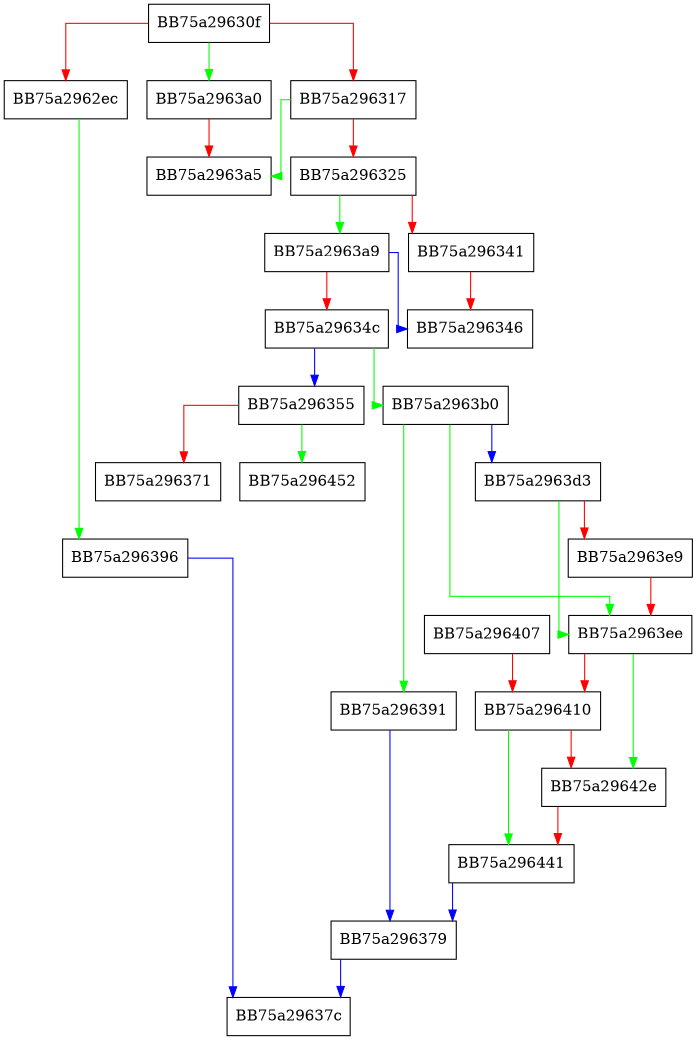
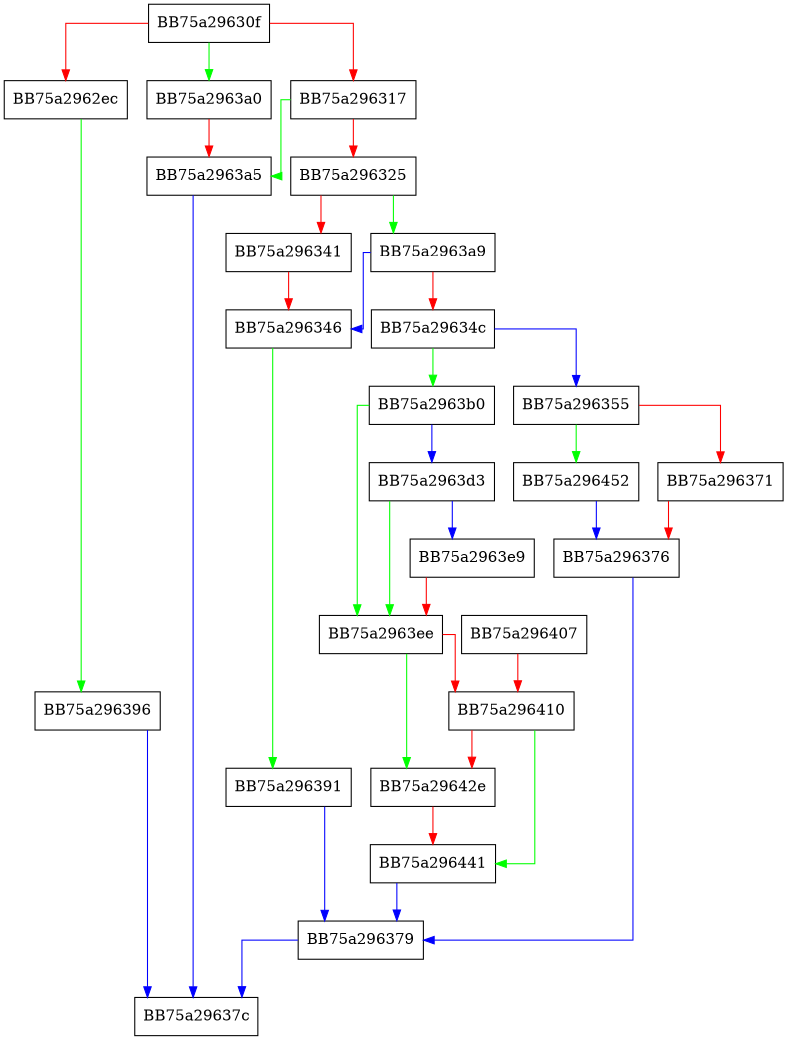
edge "BB75a2963d3" -> "BB75a2963e9": color red -> blue
edge "BB75a2963b0" -> "BB75a296391": now "BB75a296346" -> "BB75a296391"
node "BB75a296376": added
edge "BB75a2963a5" -> "BB75a29637c": added
